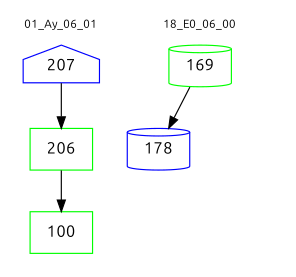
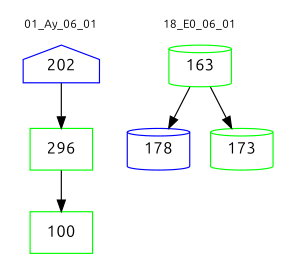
cluster "18_E0_06_00": label "18_E0_06_00" -> "18_E0_06_01"
node "207": label "207" -> "202"
node "169": label "169" -> "163"
node "206": label "206" -> "296"
node "173": added
